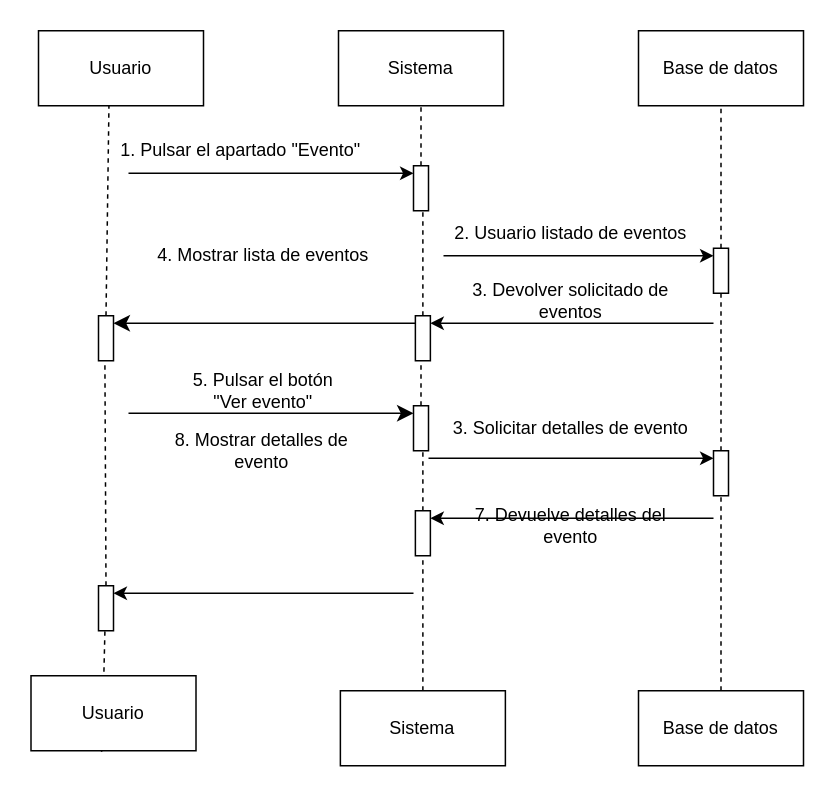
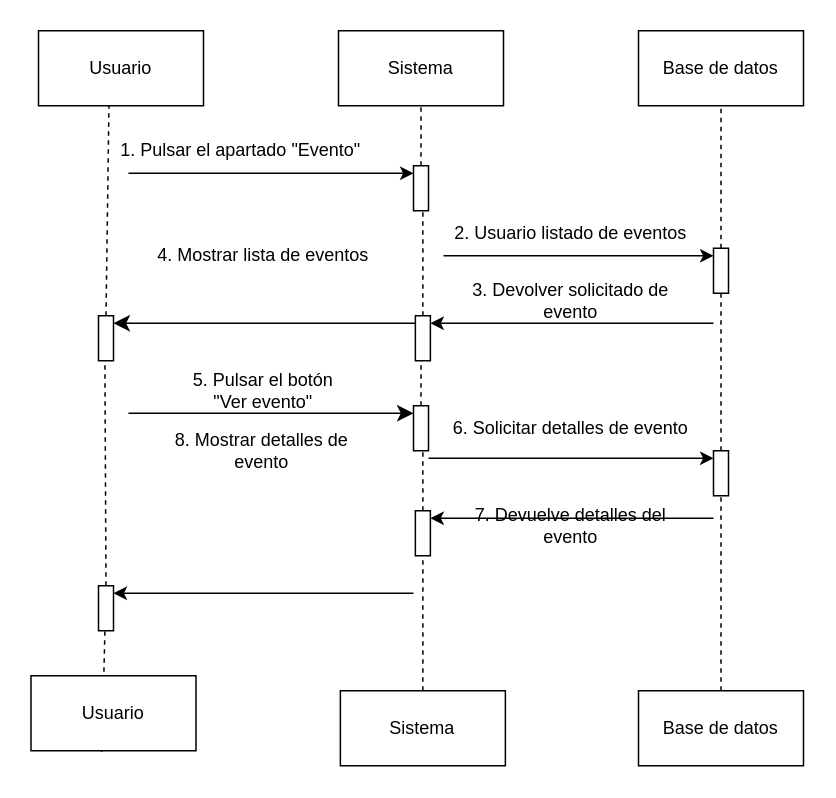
node "3. Devolver solicitado de eventos": label "3. Devolver solicitado de eventos" -> "3. Devolver solicitado de evento"
node "3. Solicitar detalles de evento": label "3. Solicitar detalles de evento" -> "6. Solicitar detalles de evento"
